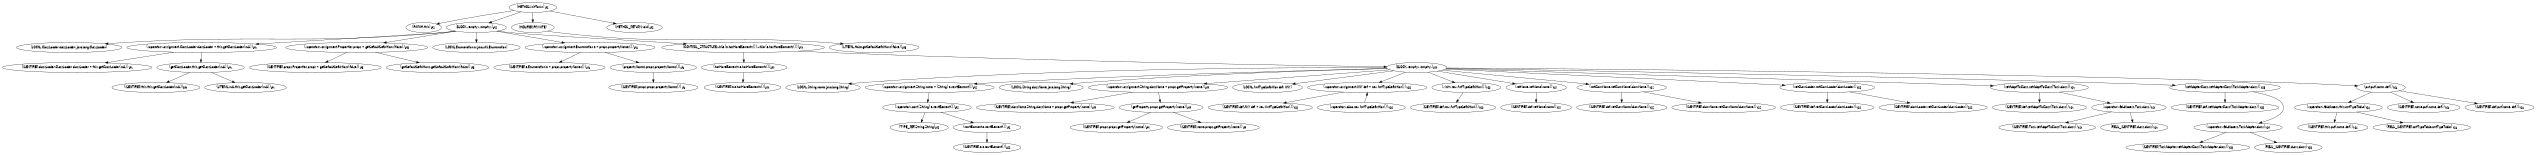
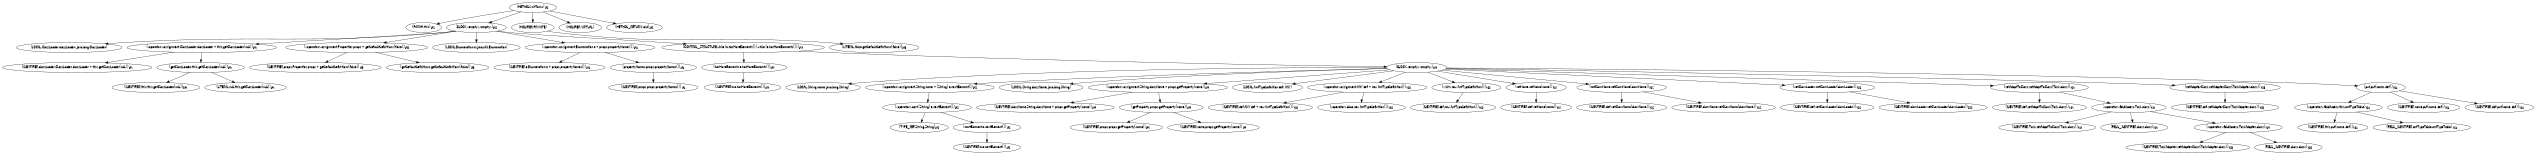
node "(MODIFIER,VIRTUAL)": added
edge "(<operator>.alloc,new AntTypeDefinition())" -> "(<operator>.assignment,ANY def = new AntTypeDefinition())": reversed
edge "(setAdapterClass,setAdapterClass(TaskAdapter.class))" -> "(<operator>.fieldAccess,TaskAdapter.class)": now "(<operator>.fieldAccess,Task.class)" -> "(<operator>.fieldAccess,TaskAdapter.class)"
node "(IDENTIFIER,e,e.nextElement())": text "608" -> "698"
